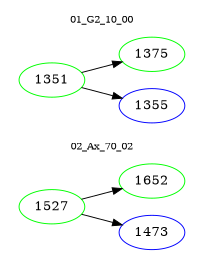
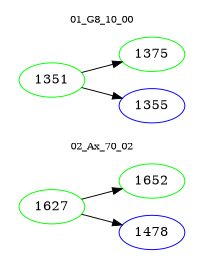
cluster "01_G2_10_00": label "01_G2_10_00" -> "01_G8_10_00"
node "1527": label "1527" -> "1627"
node "1473": label "1473" -> "1478"
